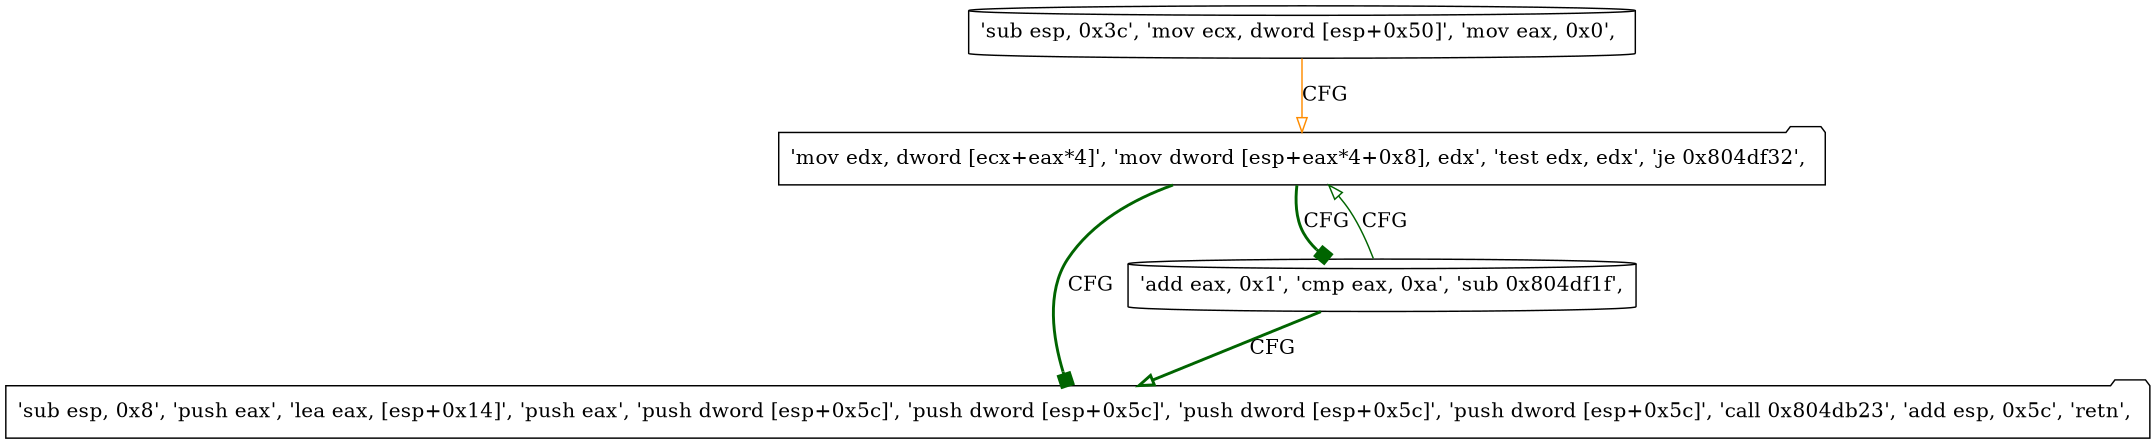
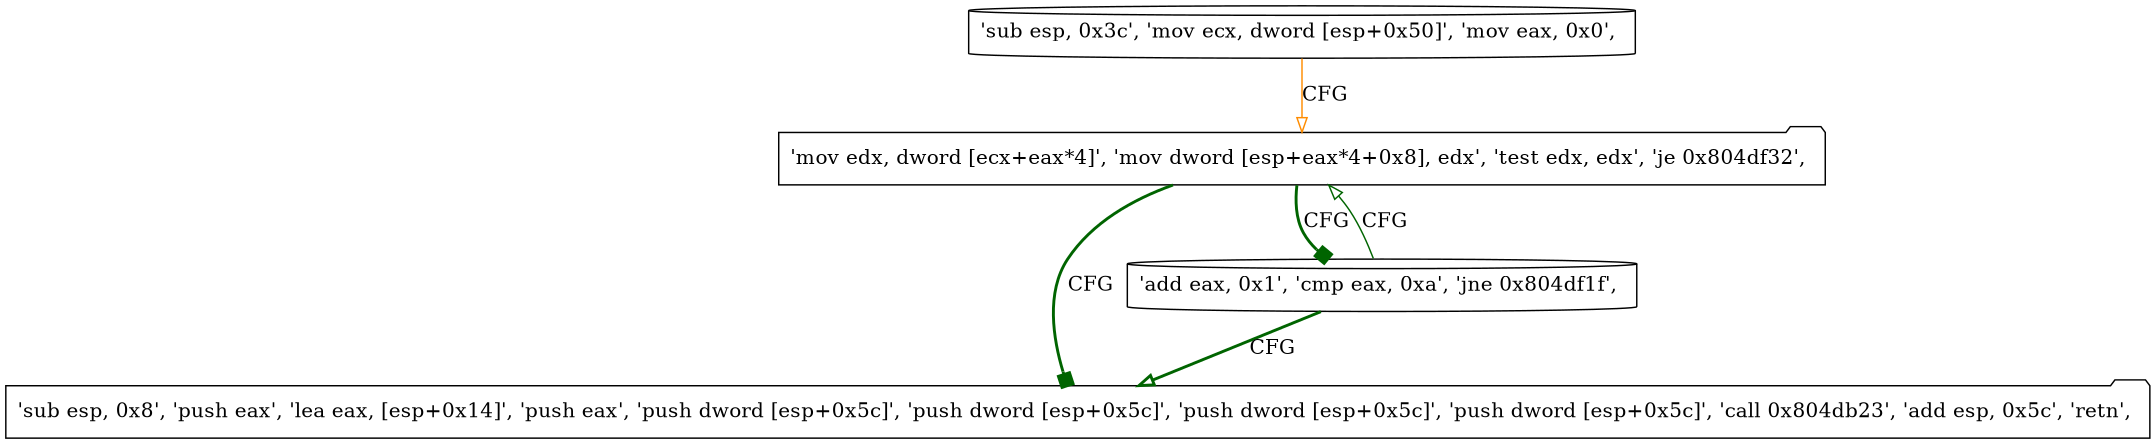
node "'add eax, 0x1', 'cmp eax, 0xa', 'sub 0x804df1f',": label "'add eax, 0x1', 'cmp eax, 0xa', 'sub 0x804df1f'," -> "'add eax, 0x1', 'cmp eax, 0xa', 'jne 0x804df1f',"
